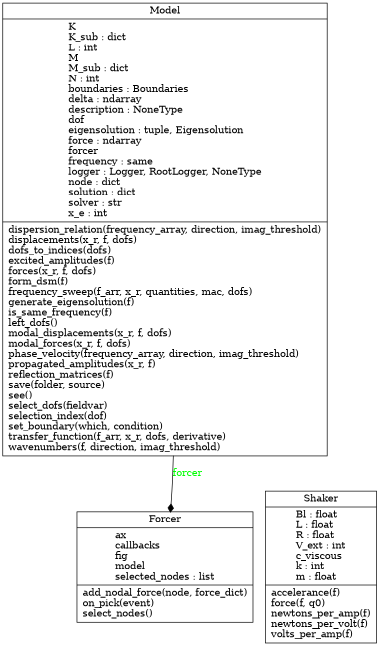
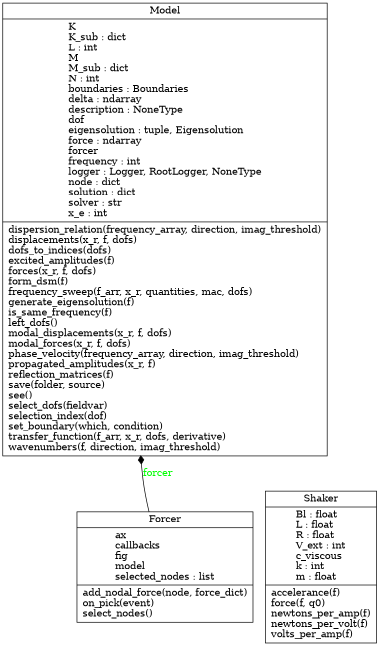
node "Model": text "frequency : same" -> "frequency : int"
edge "Model" -> "Forcer": reversed
